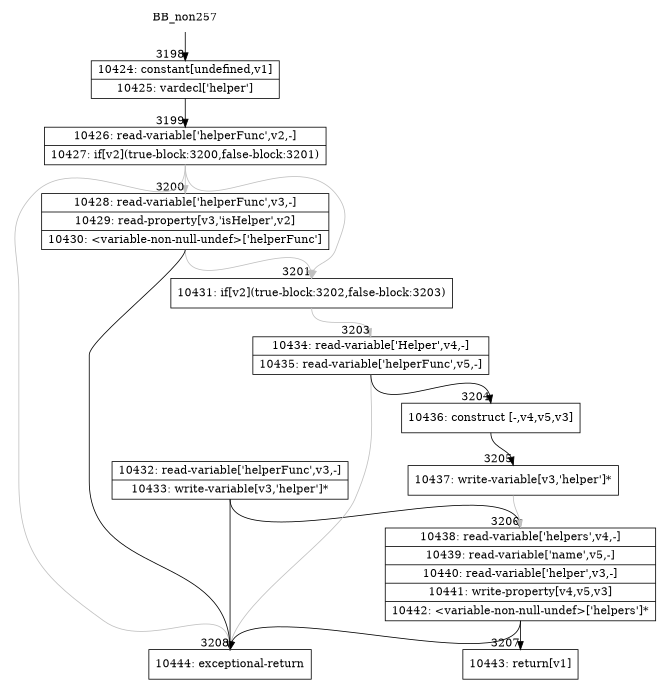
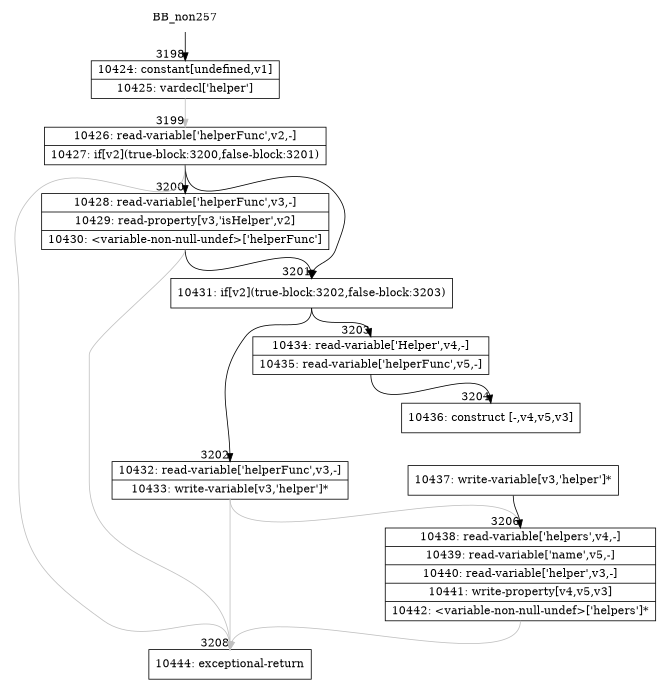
edge "10424: constant[undefined,v1]" -> "10426: read-variable['helperFunc',v2,-]": color black -> gray
edge "10426: read-variable['helperFunc',v2,-]" -> "10428: read-variable['helperFunc',v3,-]": color gray -> black
edge "10426: read-variable['helperFunc',v2,-]" -> "10431: if[v2](true-block:3202,false-block:3203)": color gray -> black
edge "10428: read-variable['helperFunc',v3,-]" -> "10431: if[v2](true-block:3202,false-block:3203)": color gray -> black
edge "10431: if[v2](true-block:3202,false-block:3203)" -> "10434: read-variable['Helper',v4,-]": color gray -> black
edge "10431: if[v2](true-block:3202,false-block:3203)" -> "10432: read-variable['helperFunc',v3,-]": added
edge "10436: construct [-,v4,v5,v3]" -> "10437: write-variable[v3,'helper']*": removed
edge "10428: read-variable['helperFunc',v3,-]" -> "10444: exceptional-return": color black -> gray
edge "10437: write-variable[v3,'helper']*" -> "10438: read-variable['helpers',v4,-]": color gray -> black
edge "10432: read-variable['helperFunc',v3,-]" -> "10438: read-variable['helpers',v4,-]": color black -> gray
edge "10434: read-variable['Helper',v4,-]" -> "10444: exceptional-return": removed
edge "10432: read-variable['helperFunc',v3,-]" -> "10444: exceptional-return": color black -> gray
edge "10438: read-variable['helpers',v4,-]" -> "10444: exceptional-return": color black -> gray
node "10443: return[v1]": removed
